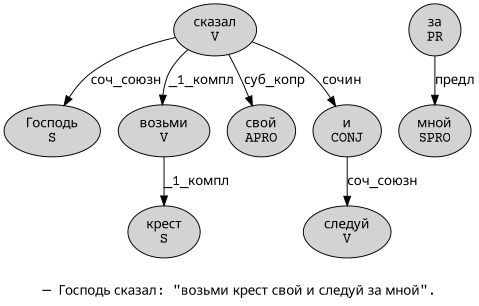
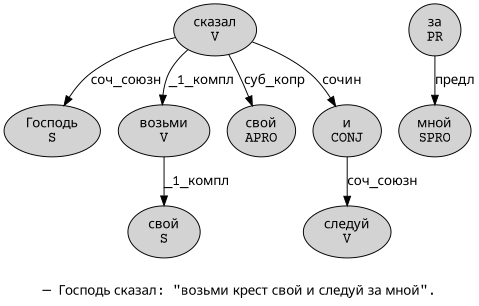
node "крест S": label "крест S" -> "свой S"
